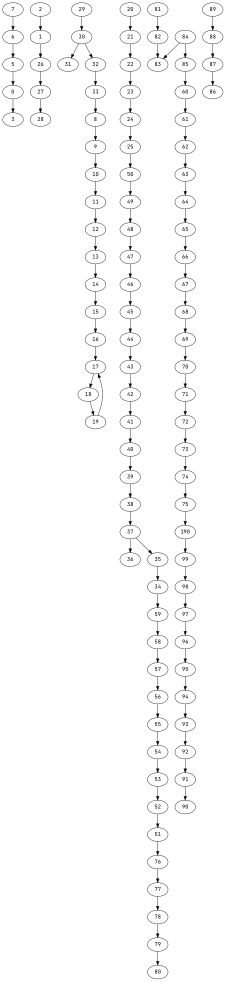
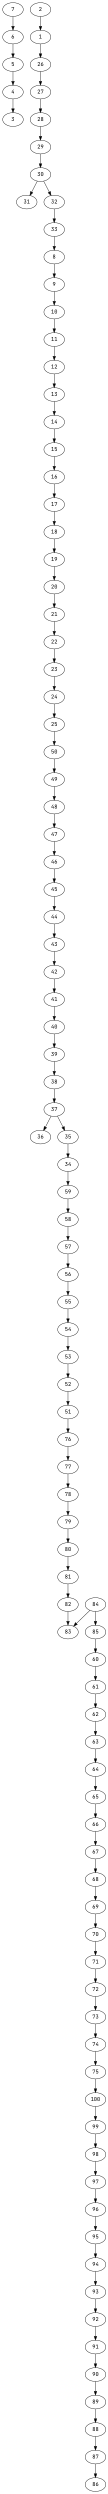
node "0": label "0" -> "4"
edge "28" -> "29": added
edge "19" -> "17": now "19" -> "20"
node "190": label "190" -> "100"
edge "80" -> "81": added
edge "90" -> "89": added
